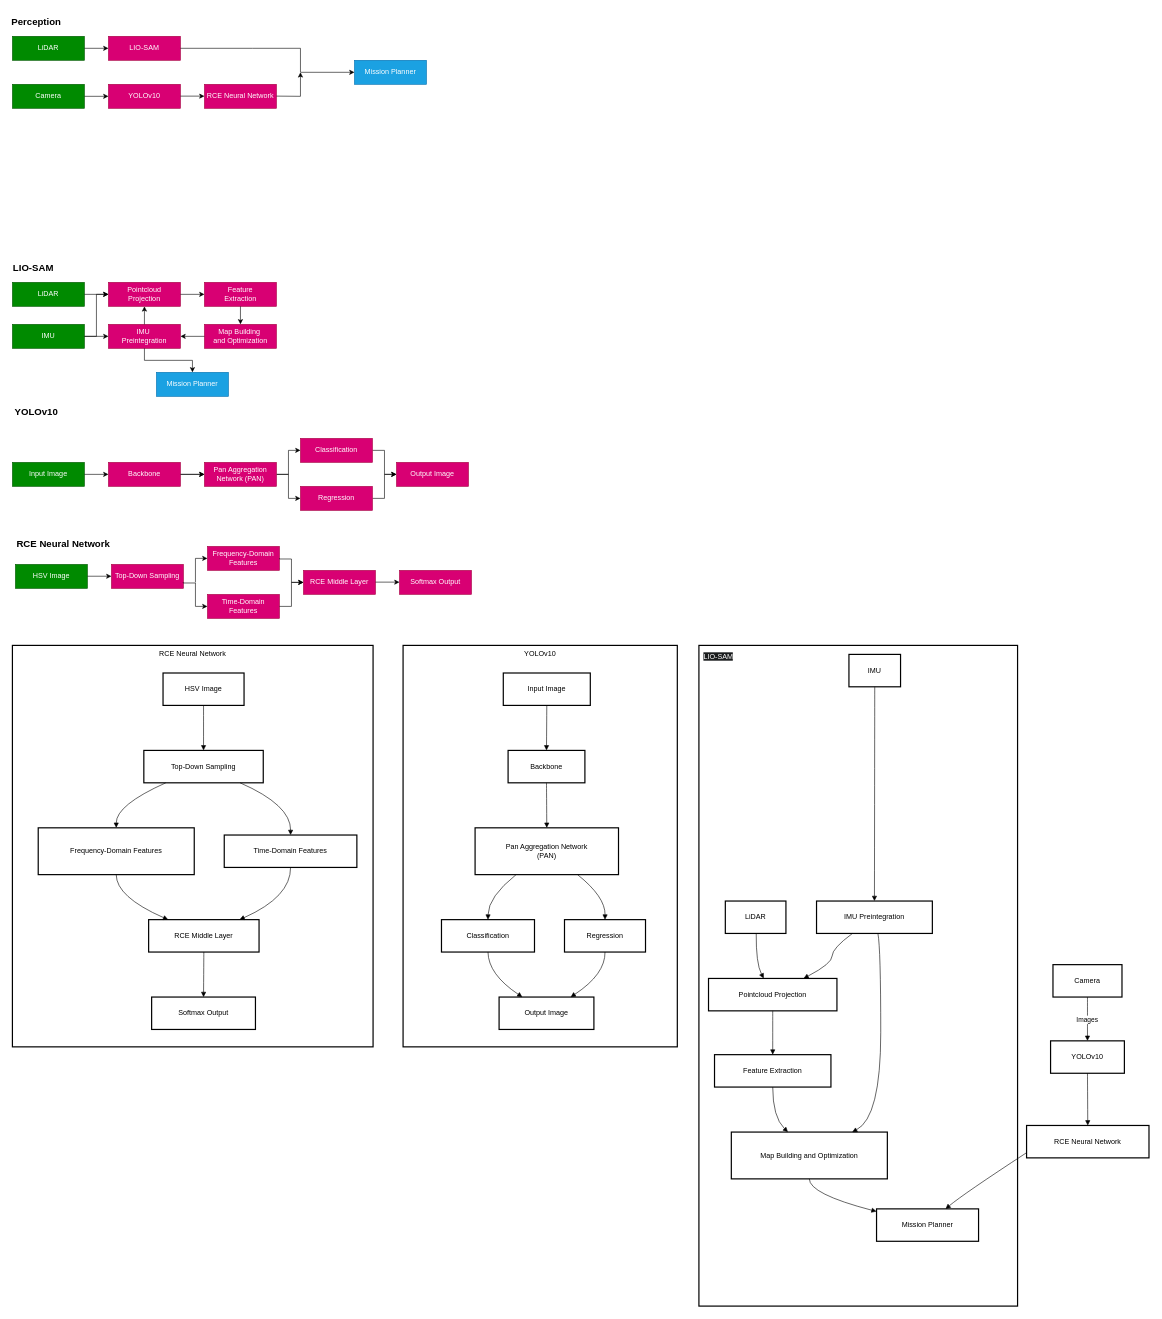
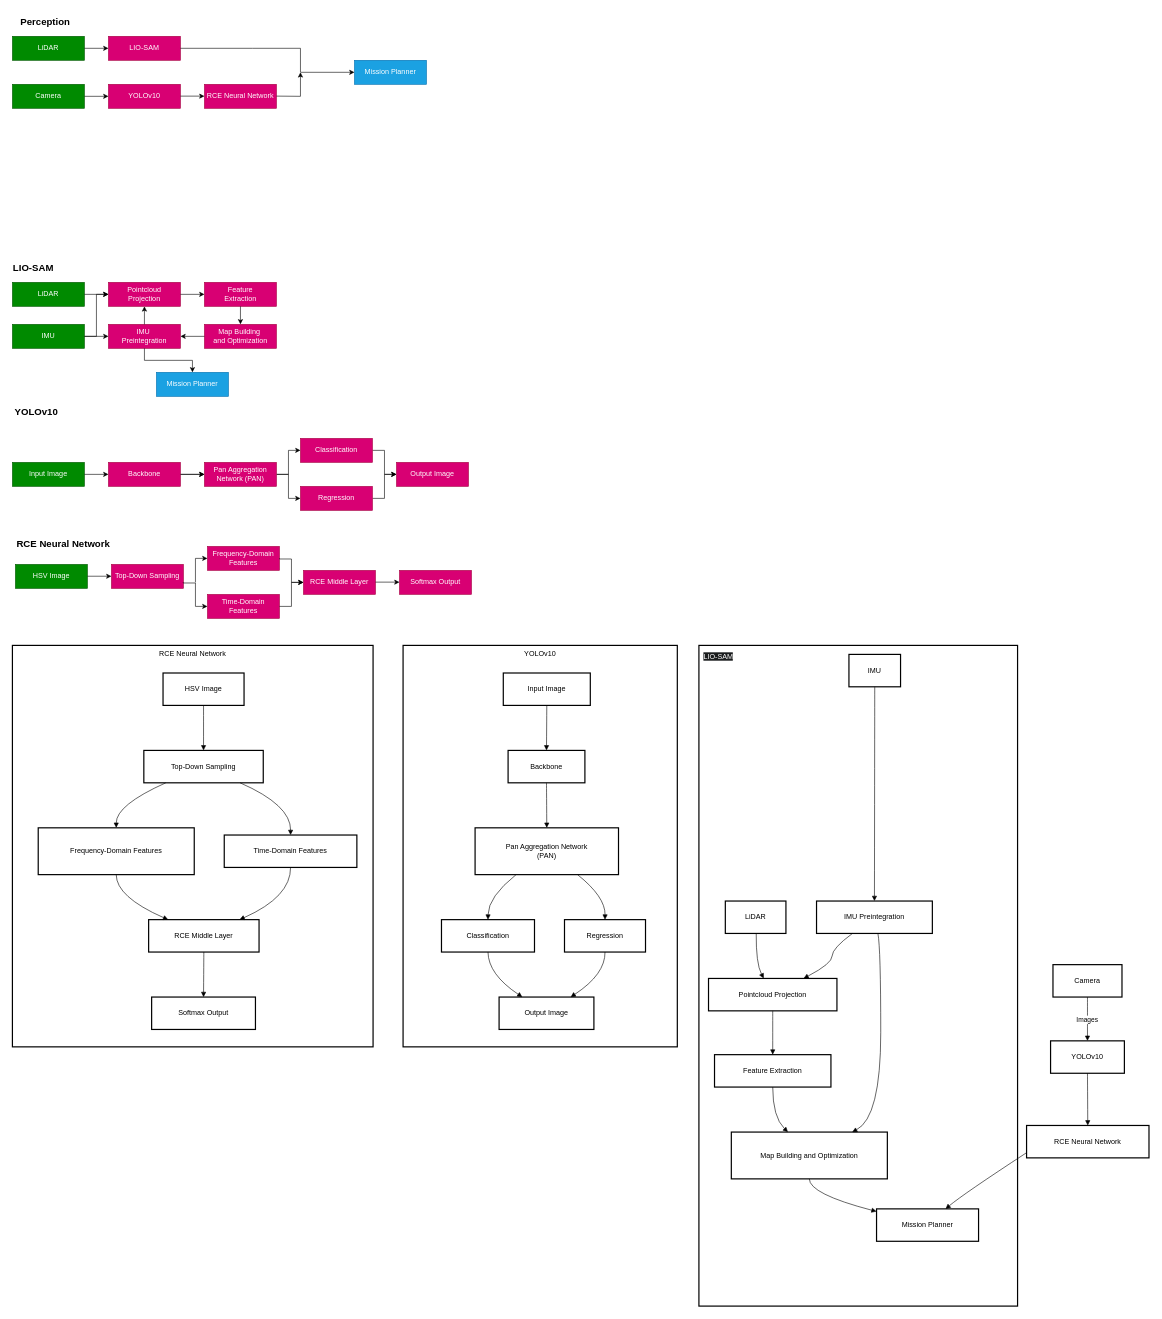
node "Perception": moved (36, 21) -> (45, 21)
